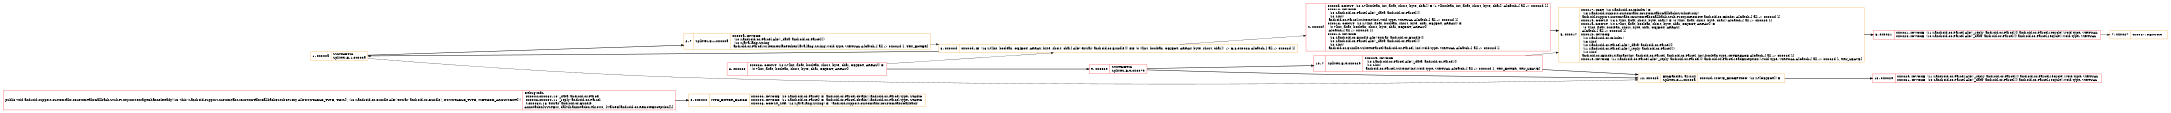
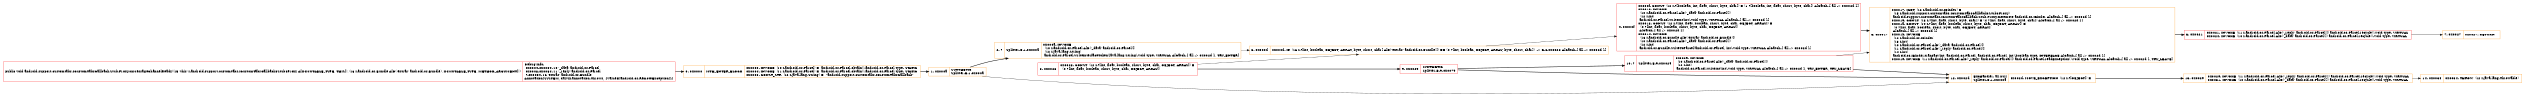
edge "3: 0x000d" -> "1: 0x000a": now "0: 0x0000" -> "1: 0x000a"
node "13: 0x002e": color red -> darkorange
node "14: 0x0034": added
